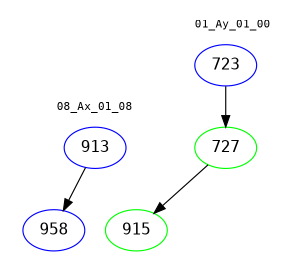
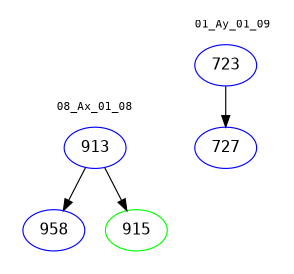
cluster "01_Ay_01_00": label "01_Ay_01_00" -> "01_Ay_01_09"
node "727": color green -> blue
edge "727" -> "915": now "913" -> "915"
